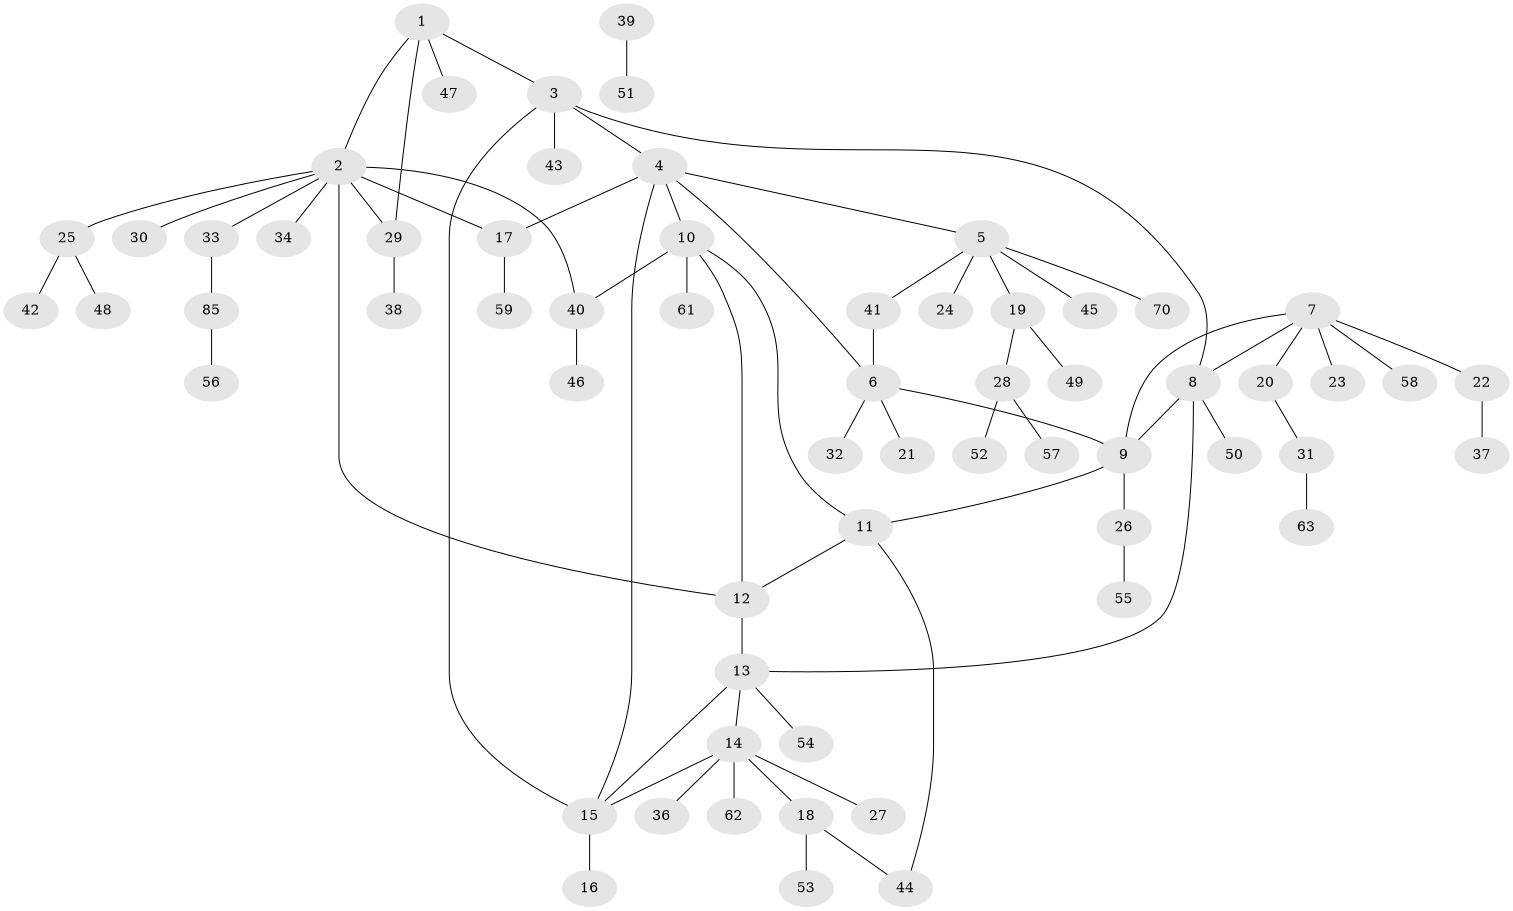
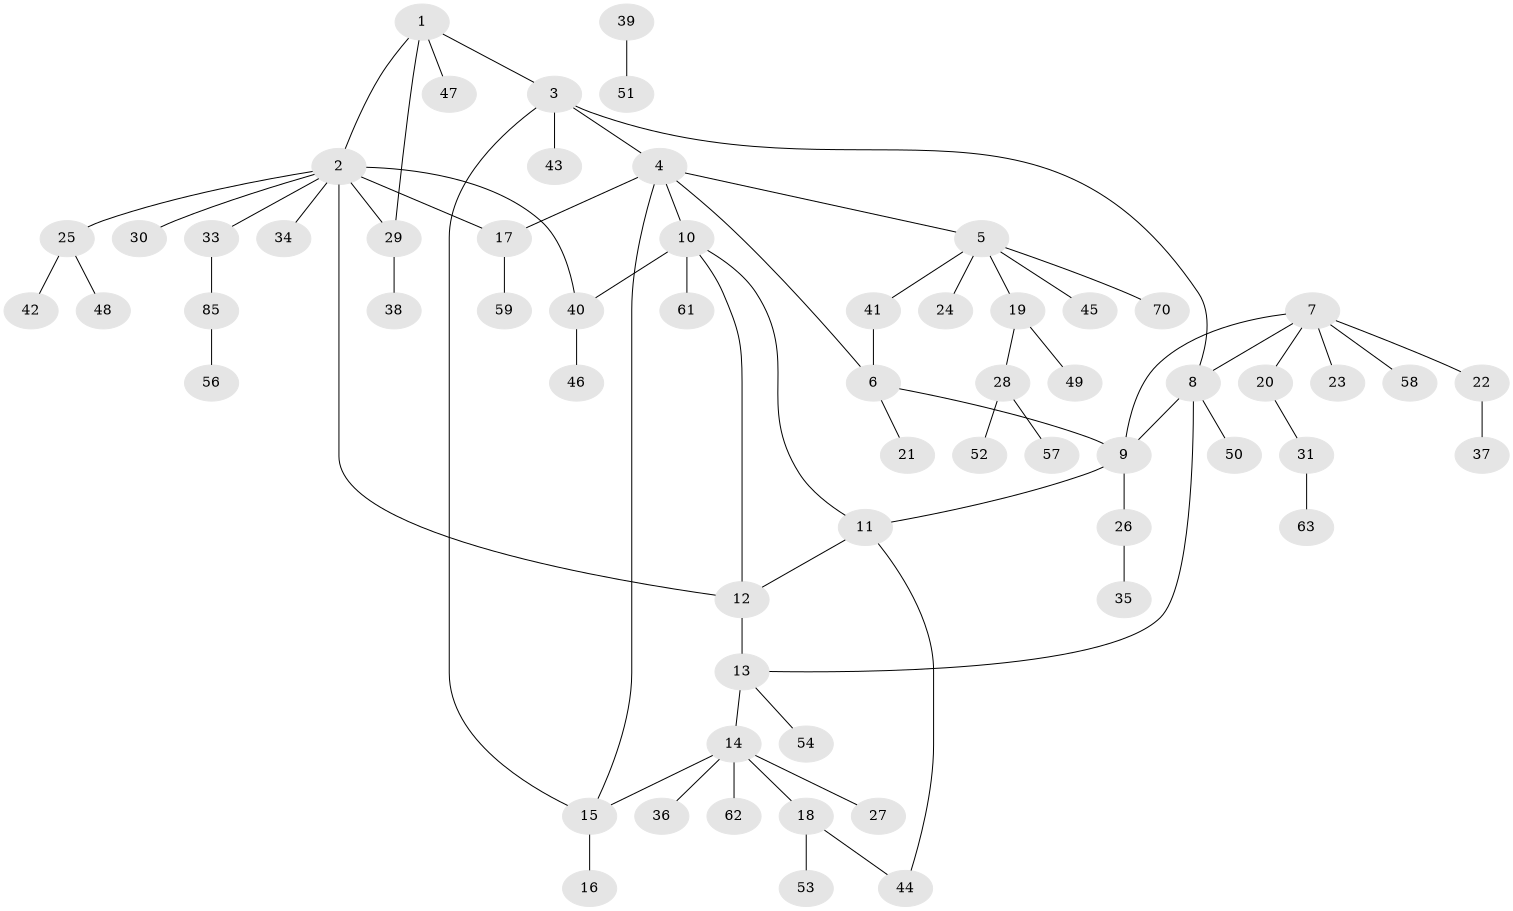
node "32": removed
node "55": label "55" -> "35"
edge "13" -- "15": removed
